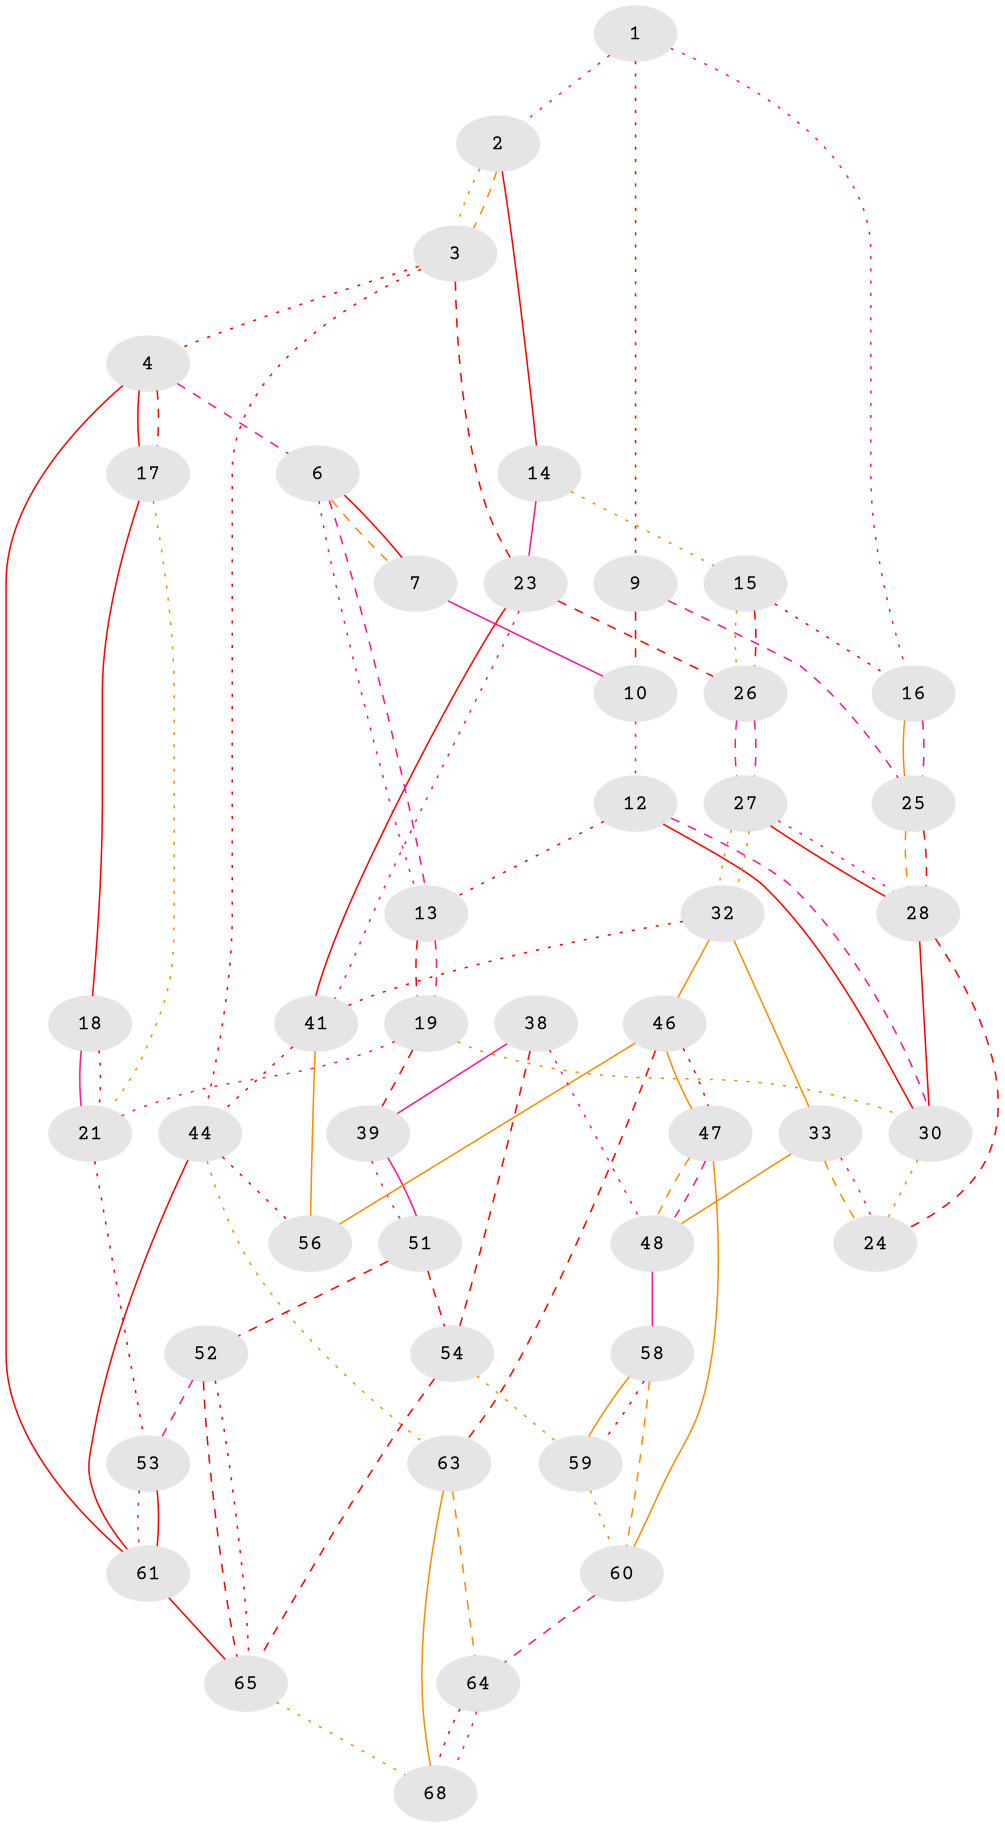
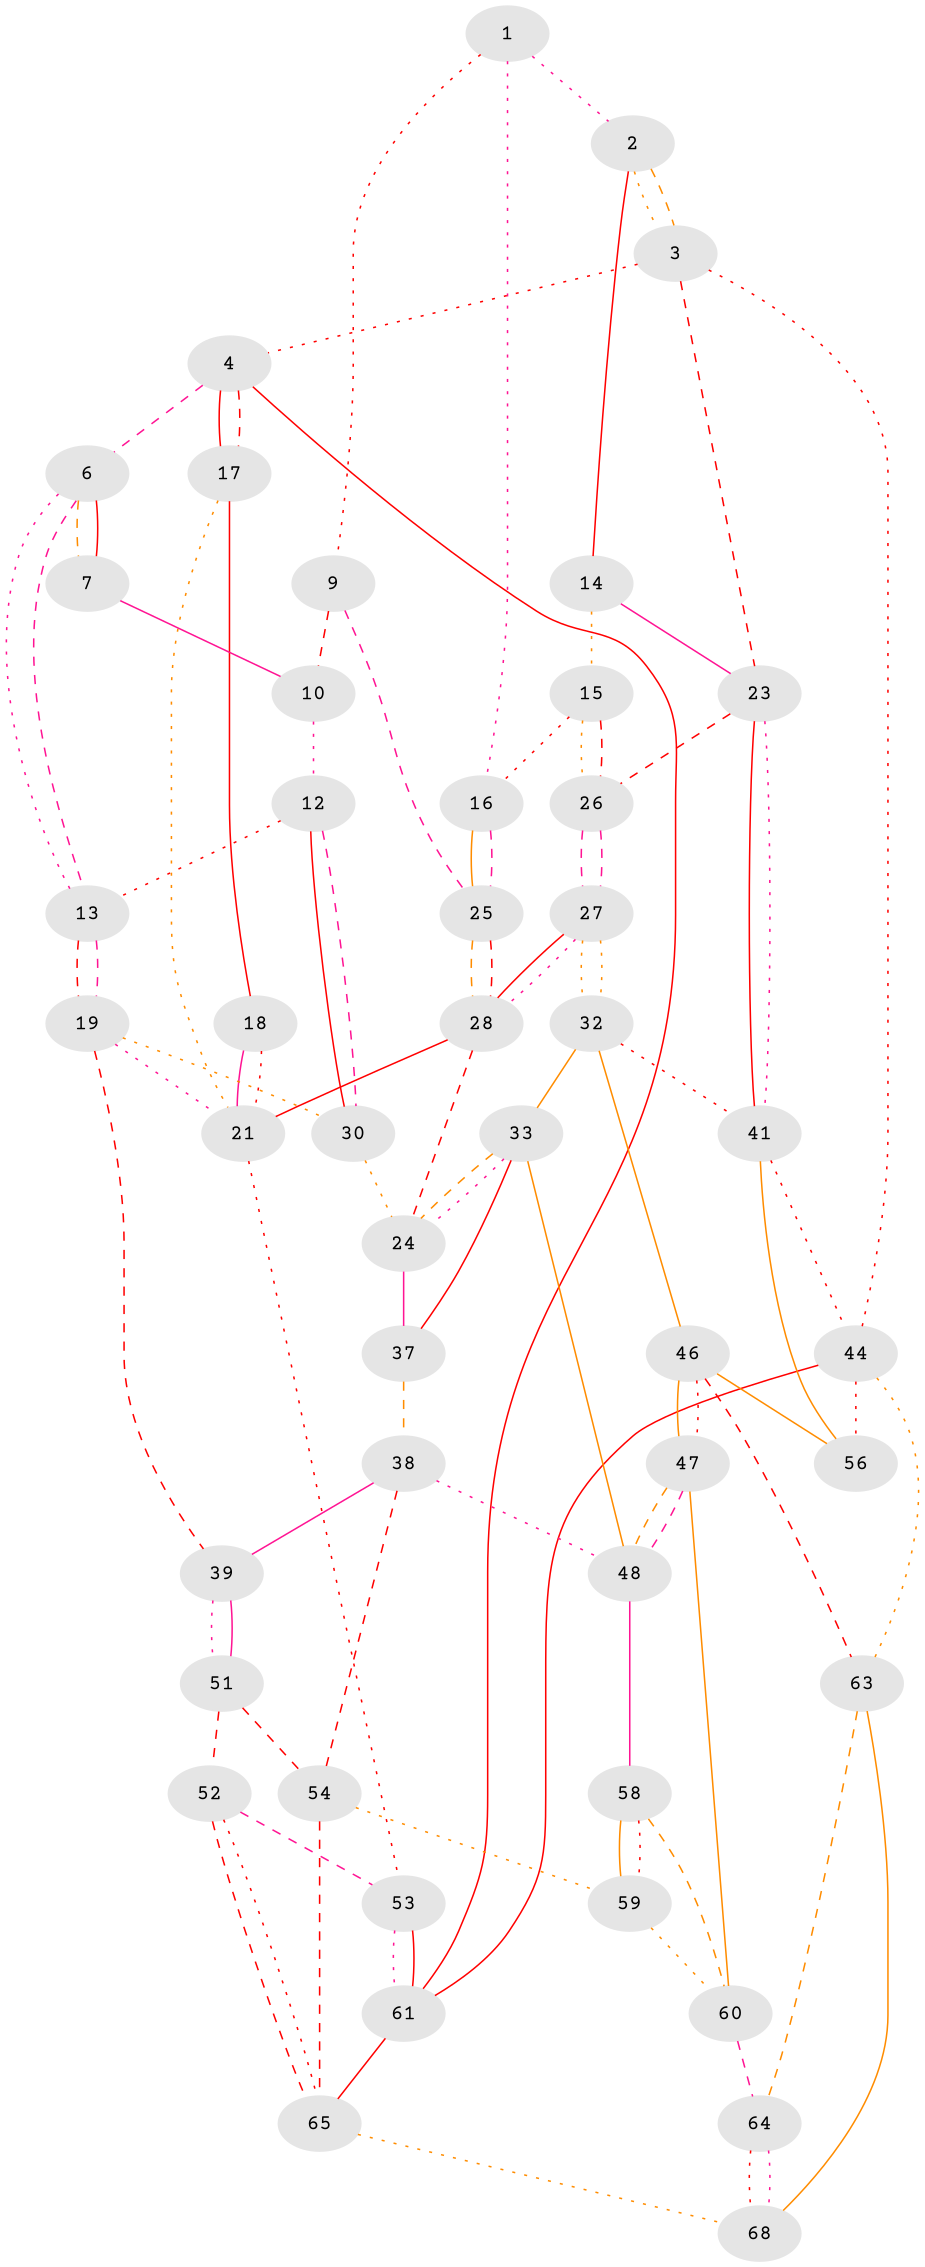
edge "28" -- "30": now "28" -- "21"
node "37": added
